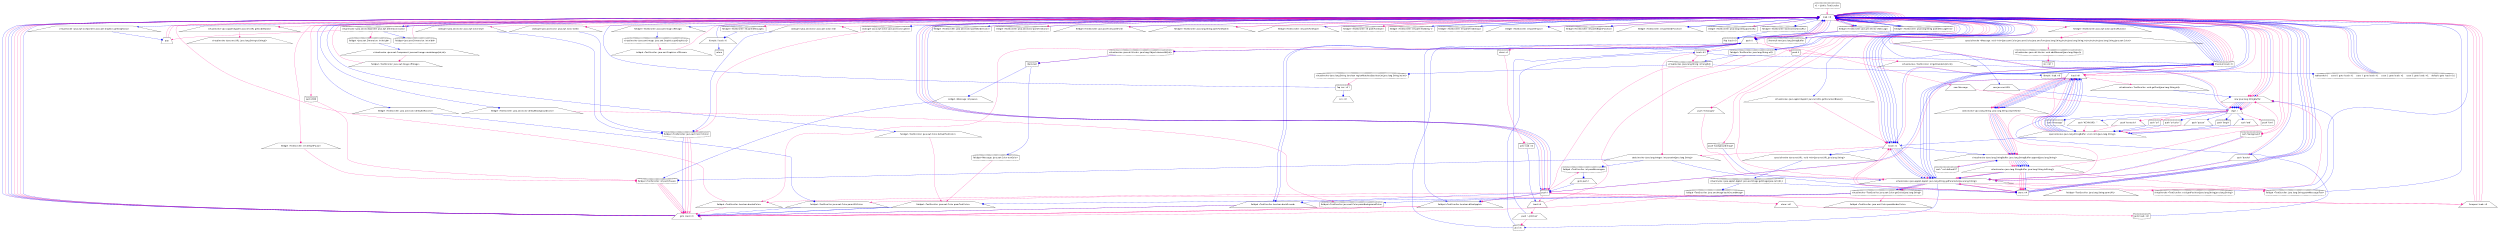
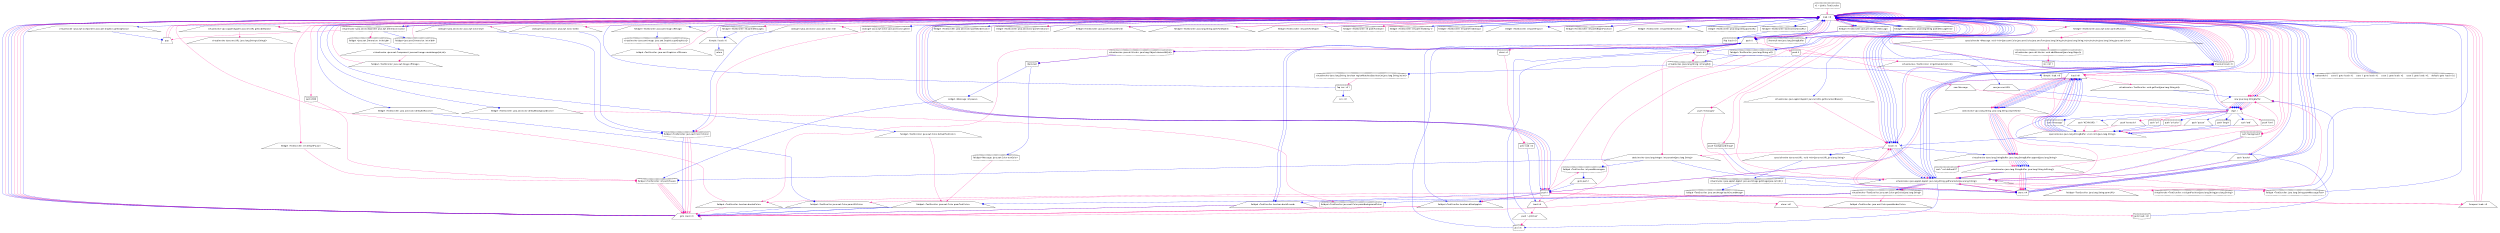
edge "load.r r0" -> "fieldget <TextScroller: java.lang.String parmURL>": removed
edge "staticget <java.awt.Color: java.awt.Color green>" -> "fieldput <TextScroller: java.awt.Color hColor>": arrowhead normal -> box
